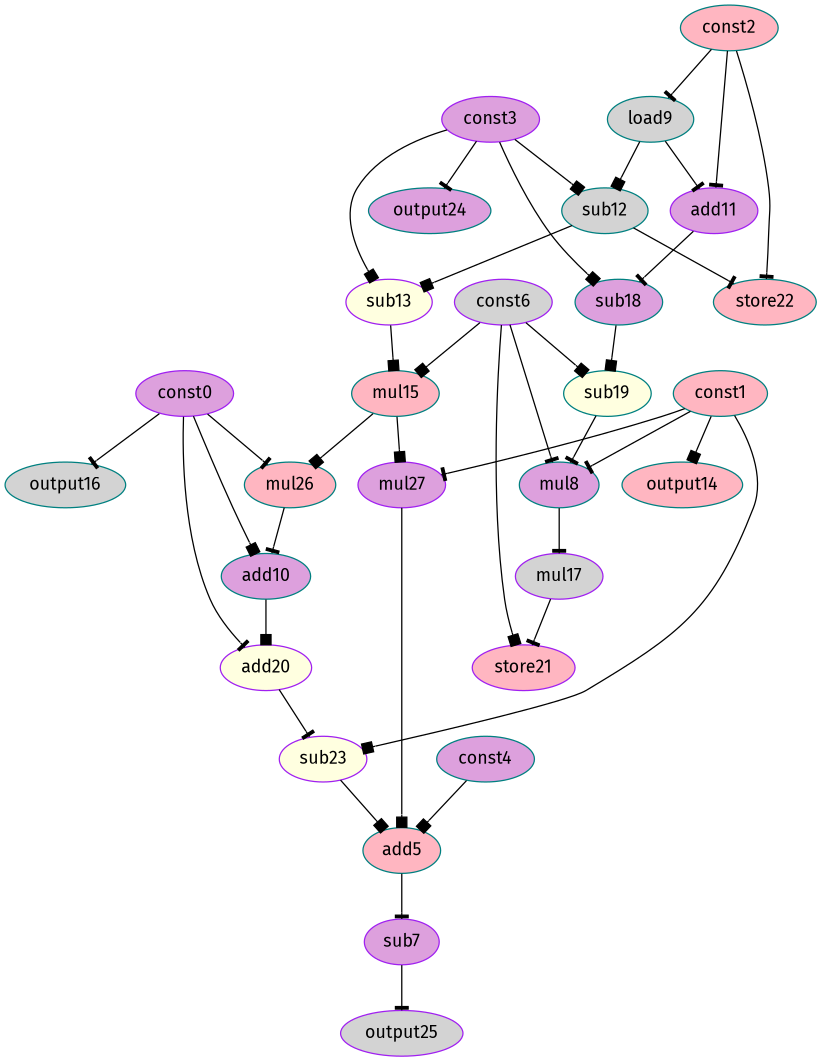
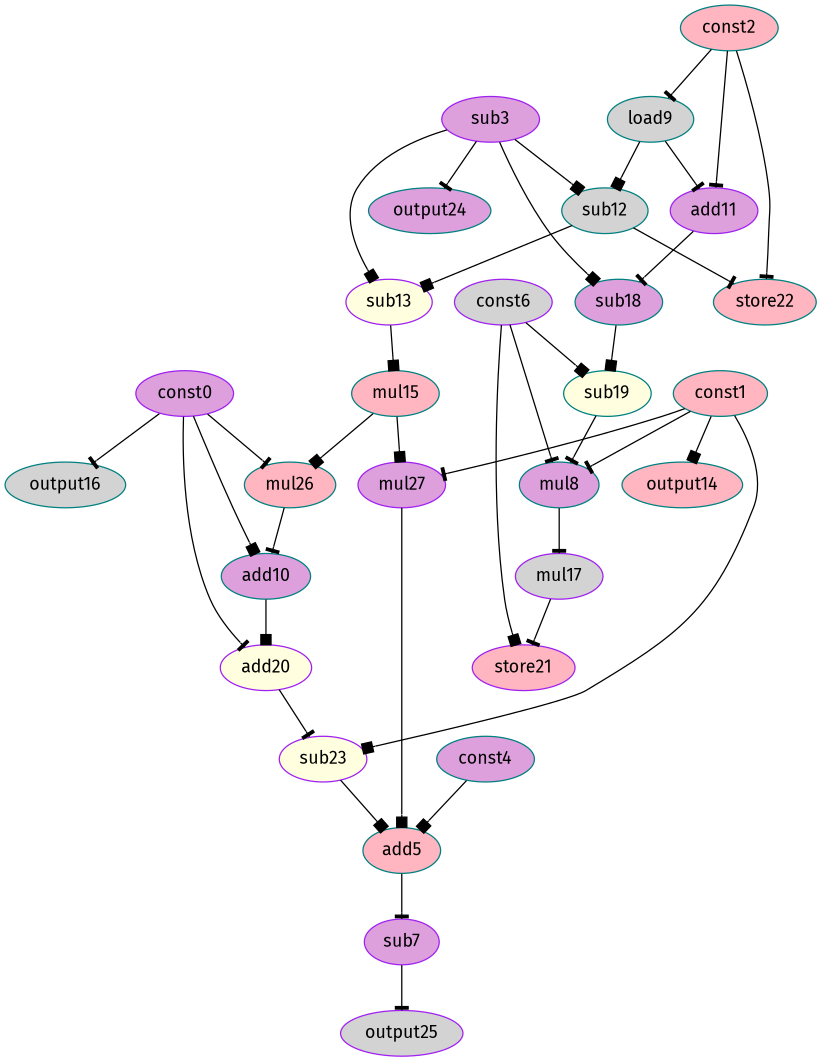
node "const3": label "const3" -> "sub3"
edge "const6" -> "mul15": removed
